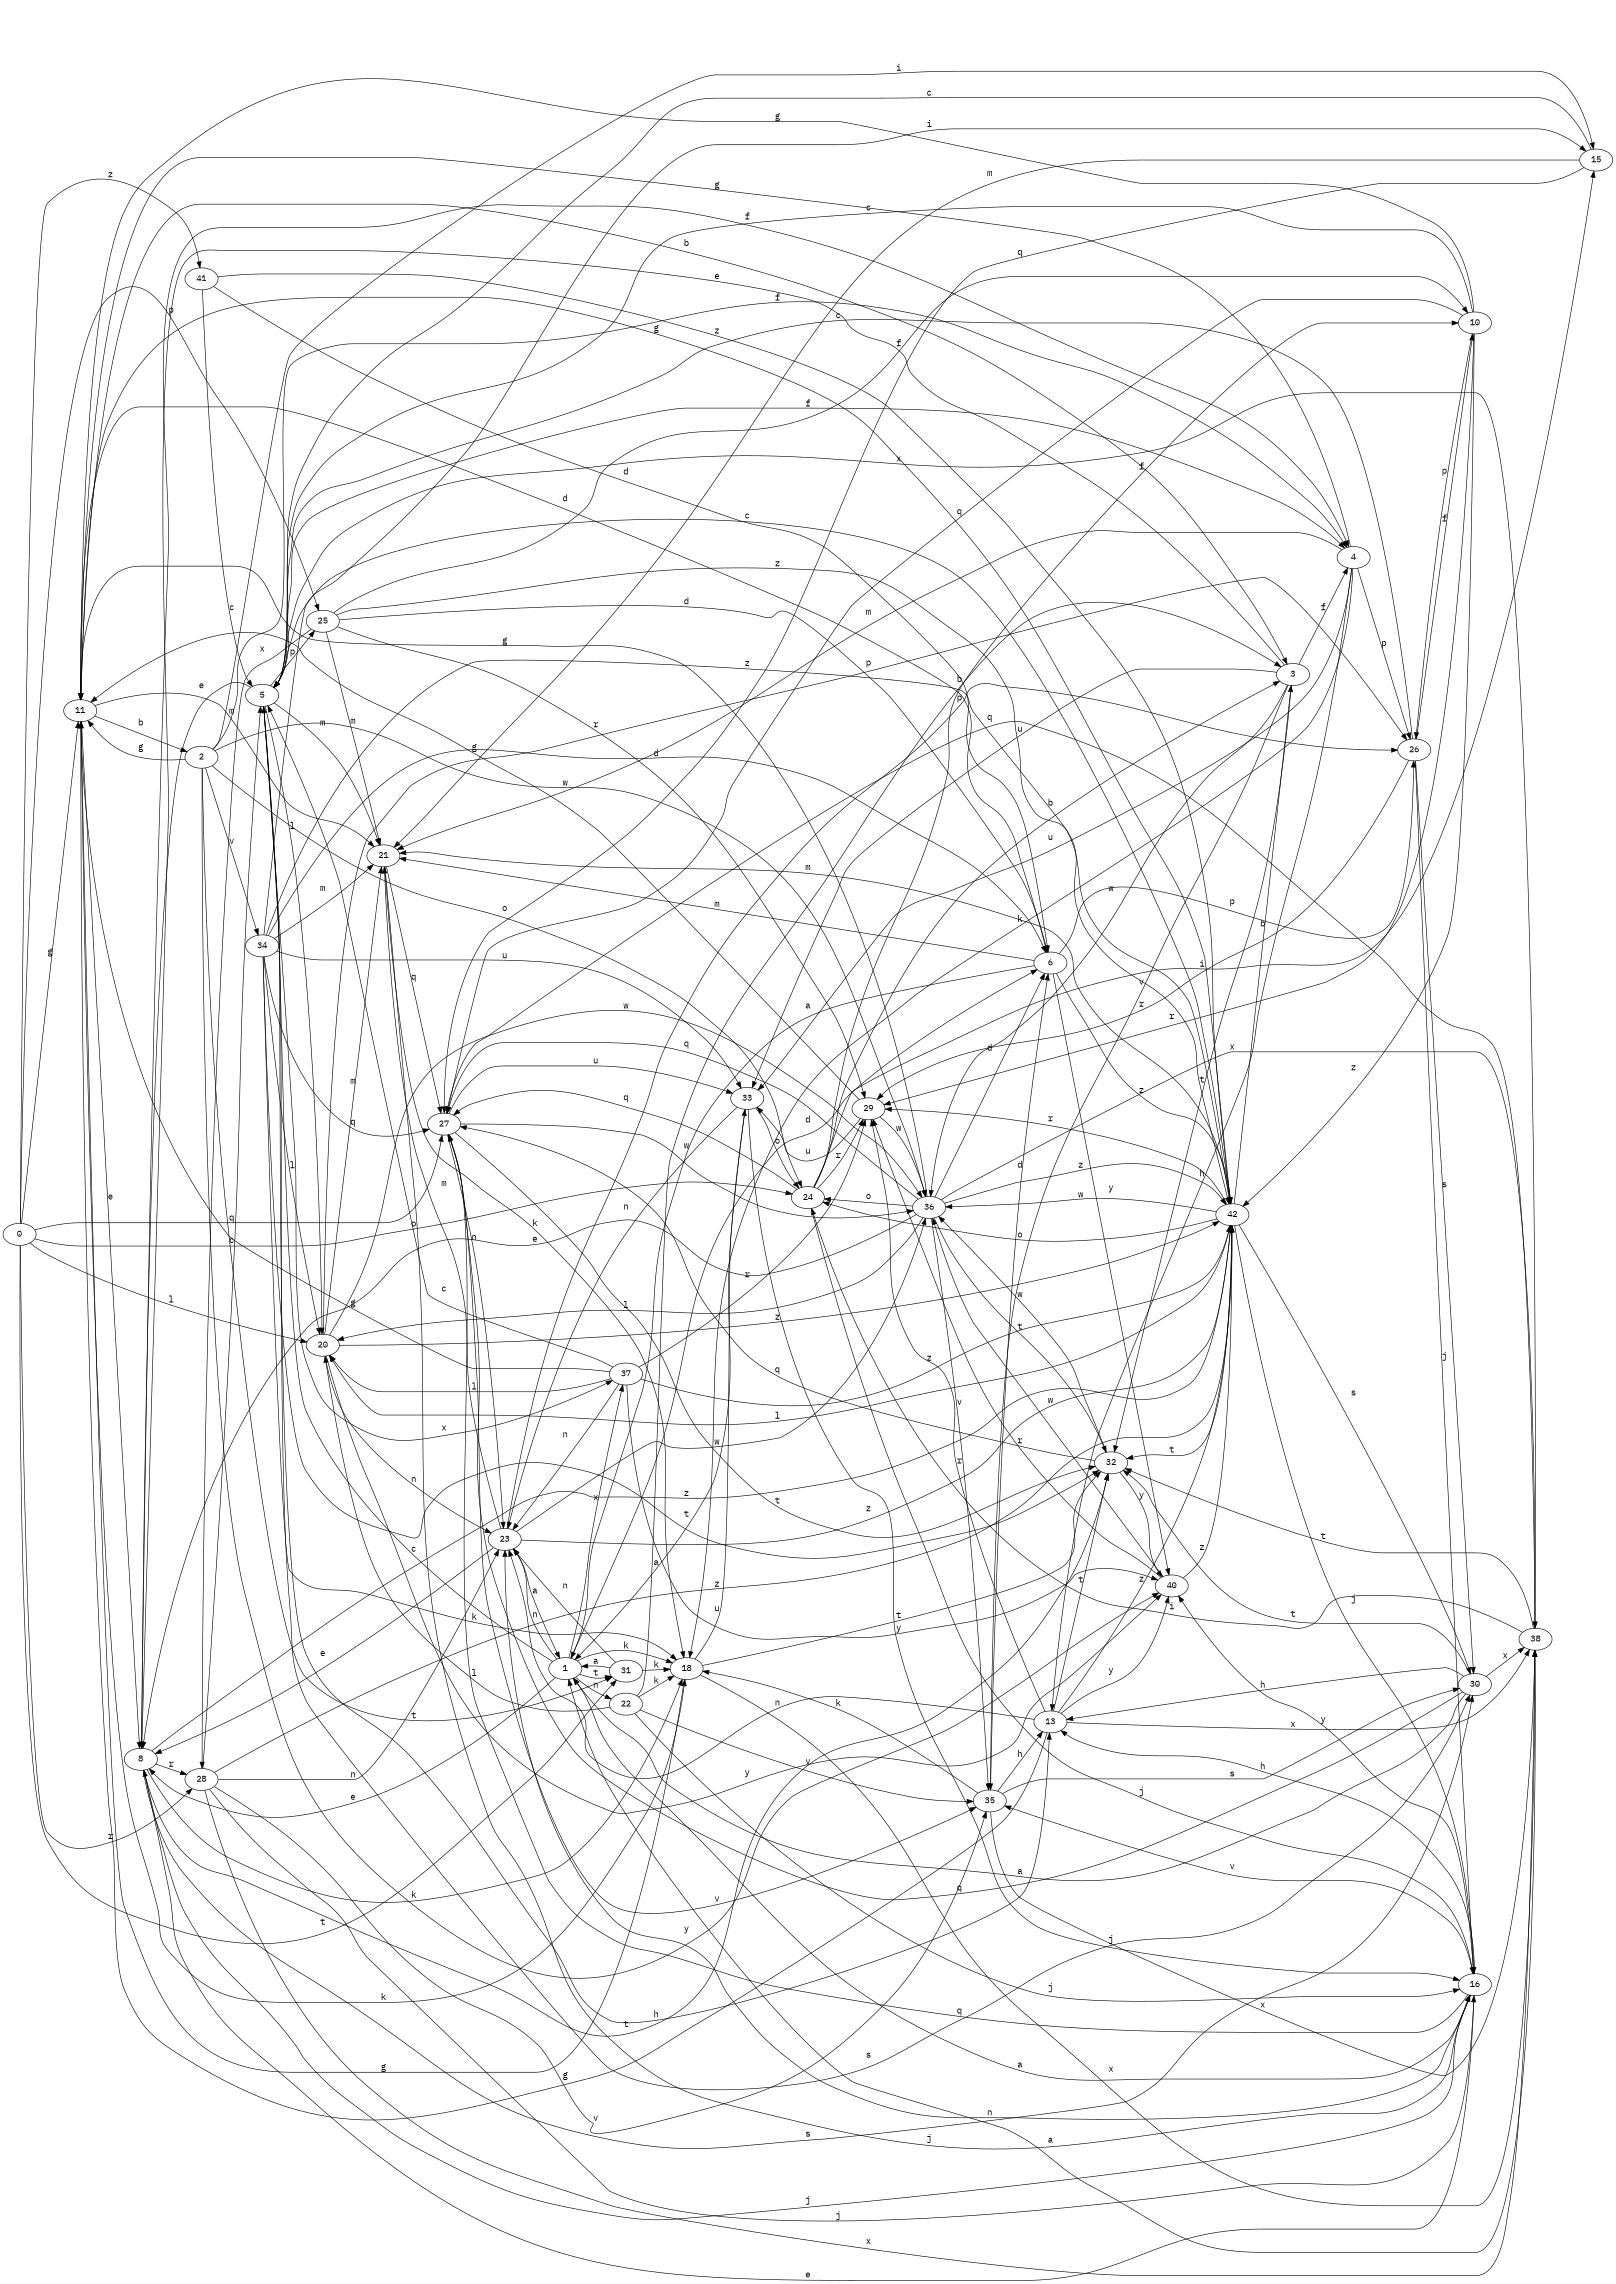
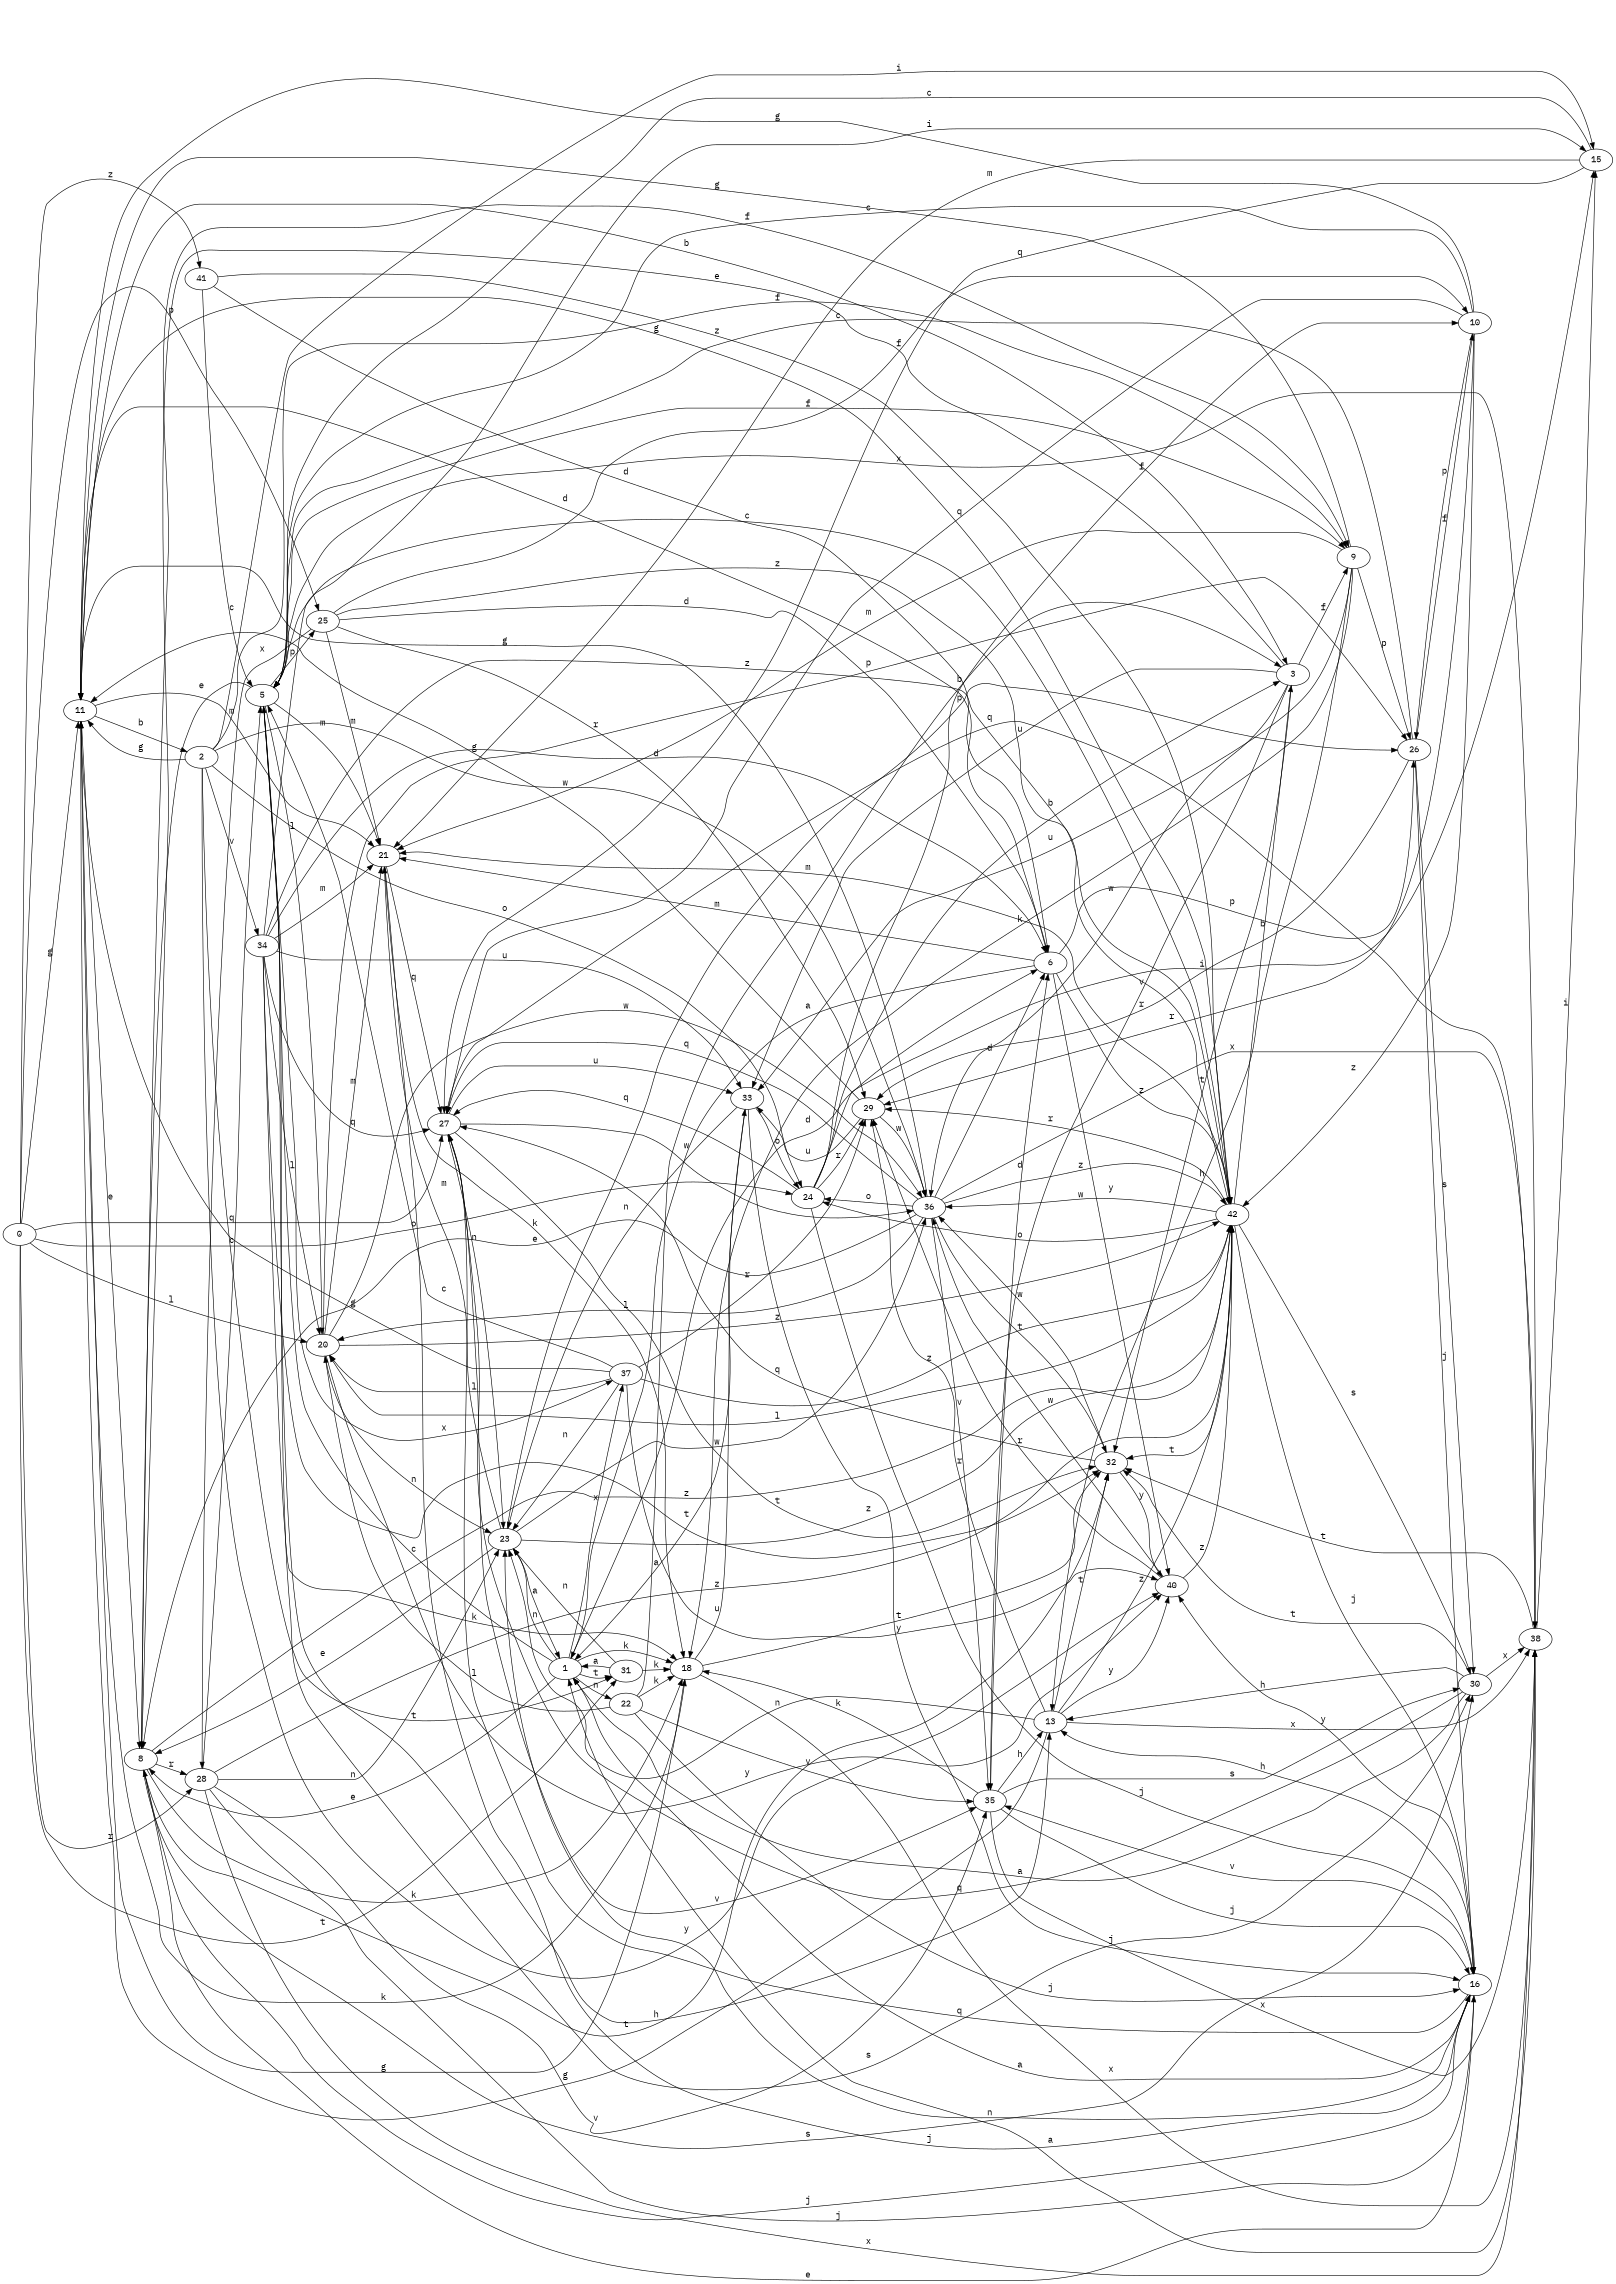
node "4": label "4" -> "9"
edge "38" -> "24": now "38" -> "15"
edge "35" -> "16": added, label "j"
